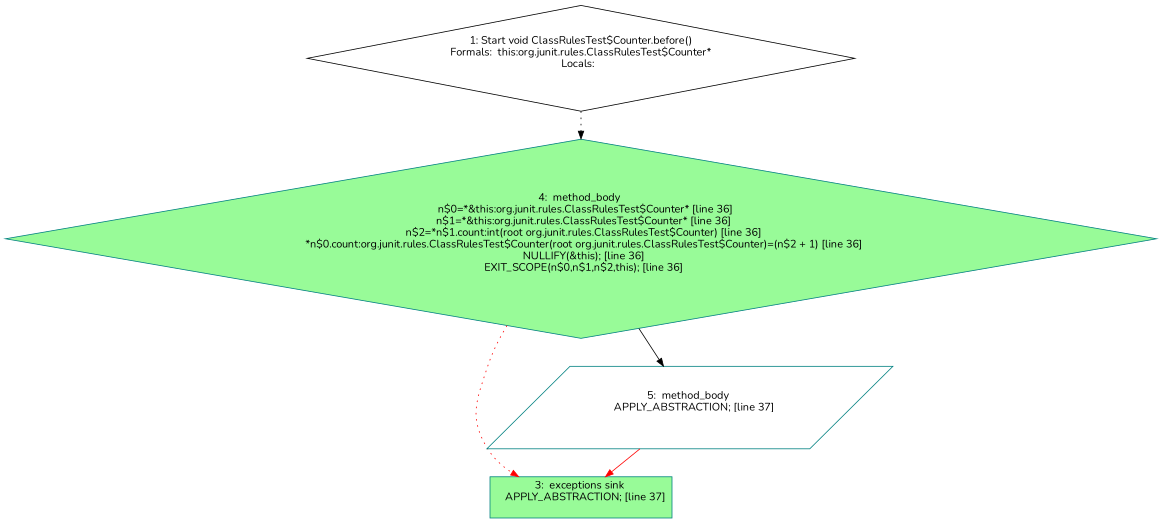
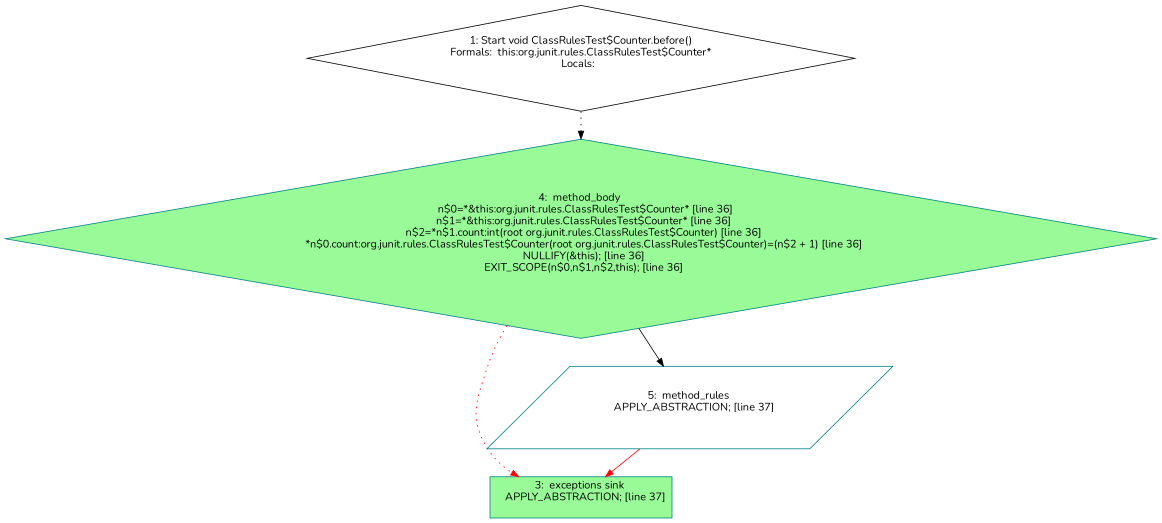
node "5:  method_body APPLY_ABSTRACTION; [line 37]": label "5:  method_body APPLY_ABSTRACTION; [line 37]" -> "5:  method_rules APPLY_ABSTRACTION; [line 37]"
